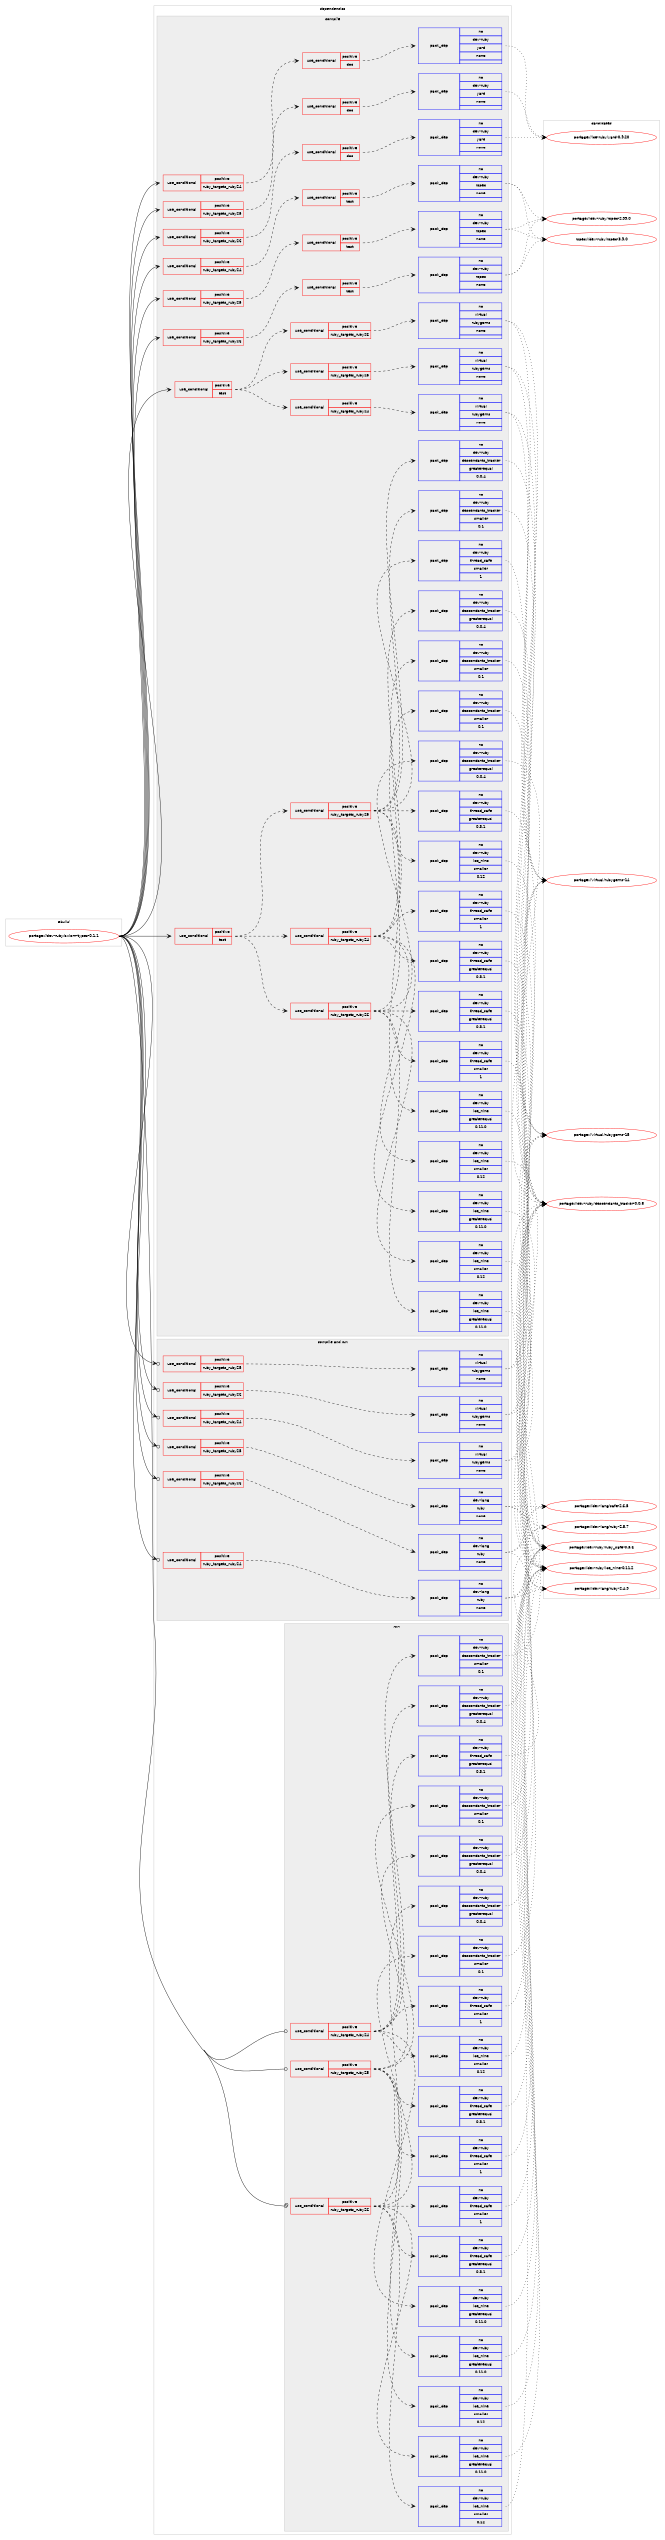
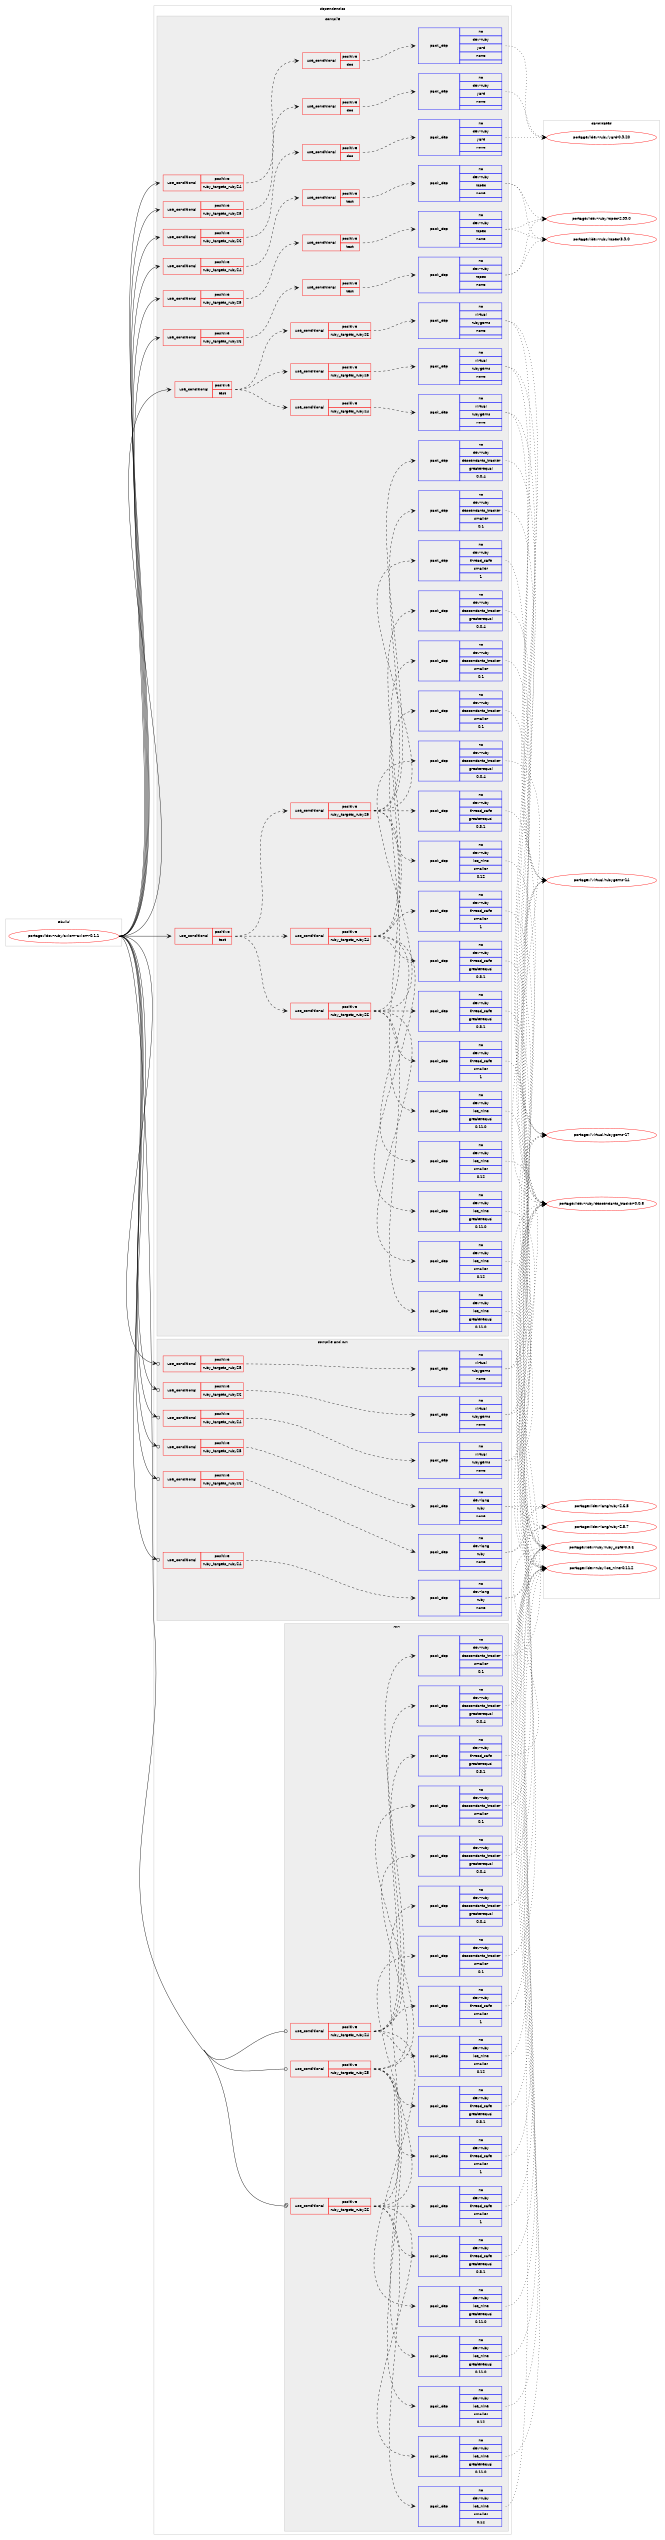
node "portage://ice-ruby/yard-0.9.20": label "portage://ice-ruby/yard-0.9.20" -> "portage://dev-ruby/yard-0.9.20"
node "rspec://dev-ruby/rspec-3.9.0": label "rspec://dev-ruby/rspec-3.9.0" -> "portage://dev-ruby/rspec-3.9.0"
node "portage://dev-ruby/axiom-types-0.1.1": label "portage://dev-ruby/axiom-types-0.1.1" -> "portage://dev-ruby/axiom-axiom-0.1.1"
node "portage://virtual/rubygems-15": label "portage://virtual/rubygems-15" -> "portage://virtual/rubygems-17"
node "portage://dev-lang/safe-2.6.5": label "portage://dev-lang/safe-2.6.5" -> "portage://dev-lang/ruby-2.6.5"
node "portage://dev-lang/ruby-2.4.9": removed
